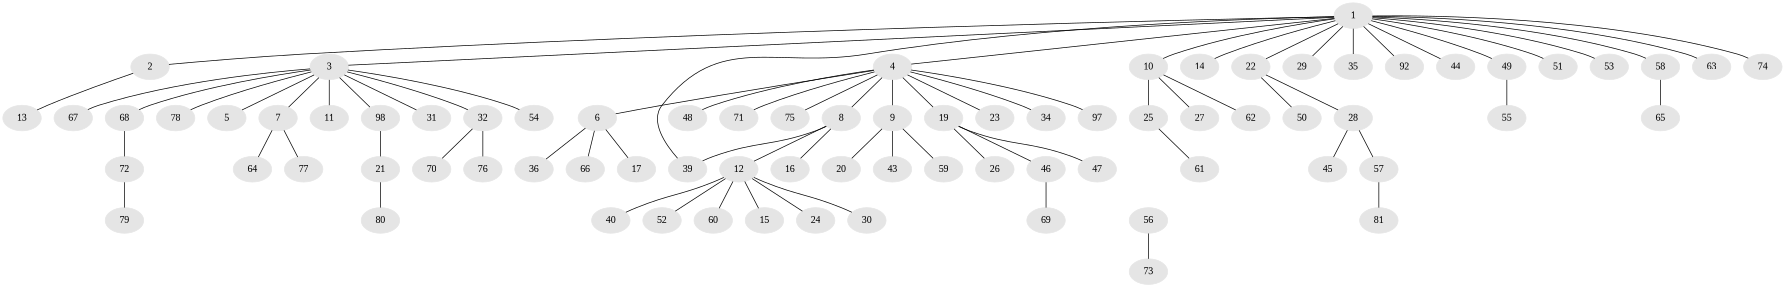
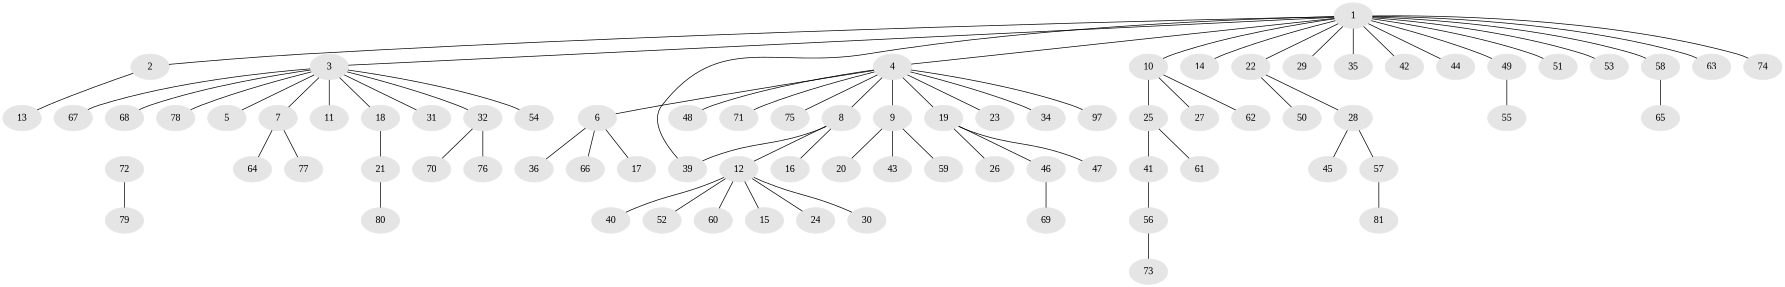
node "92": label "92" -> "42"
node "98": label "98" -> "18"
edge "68" -- "72": removed
node "41": added
